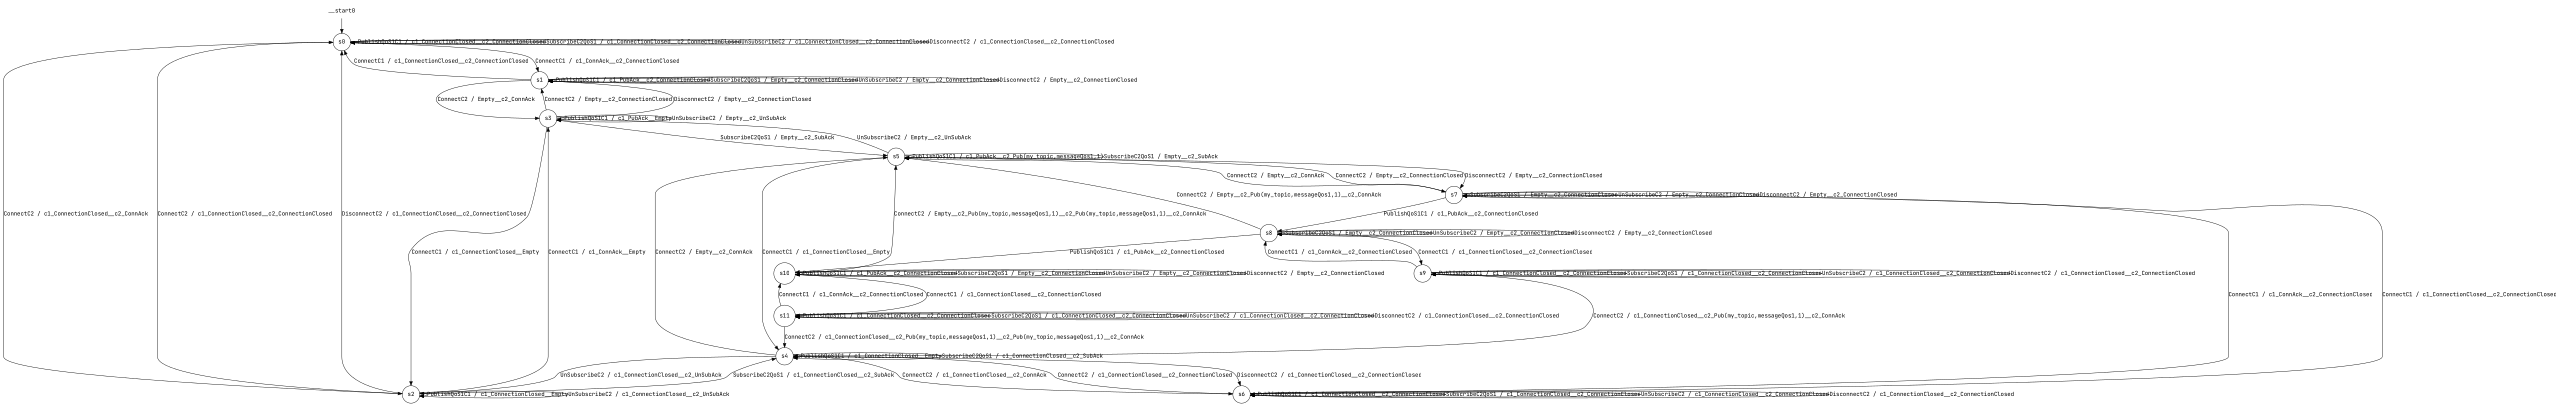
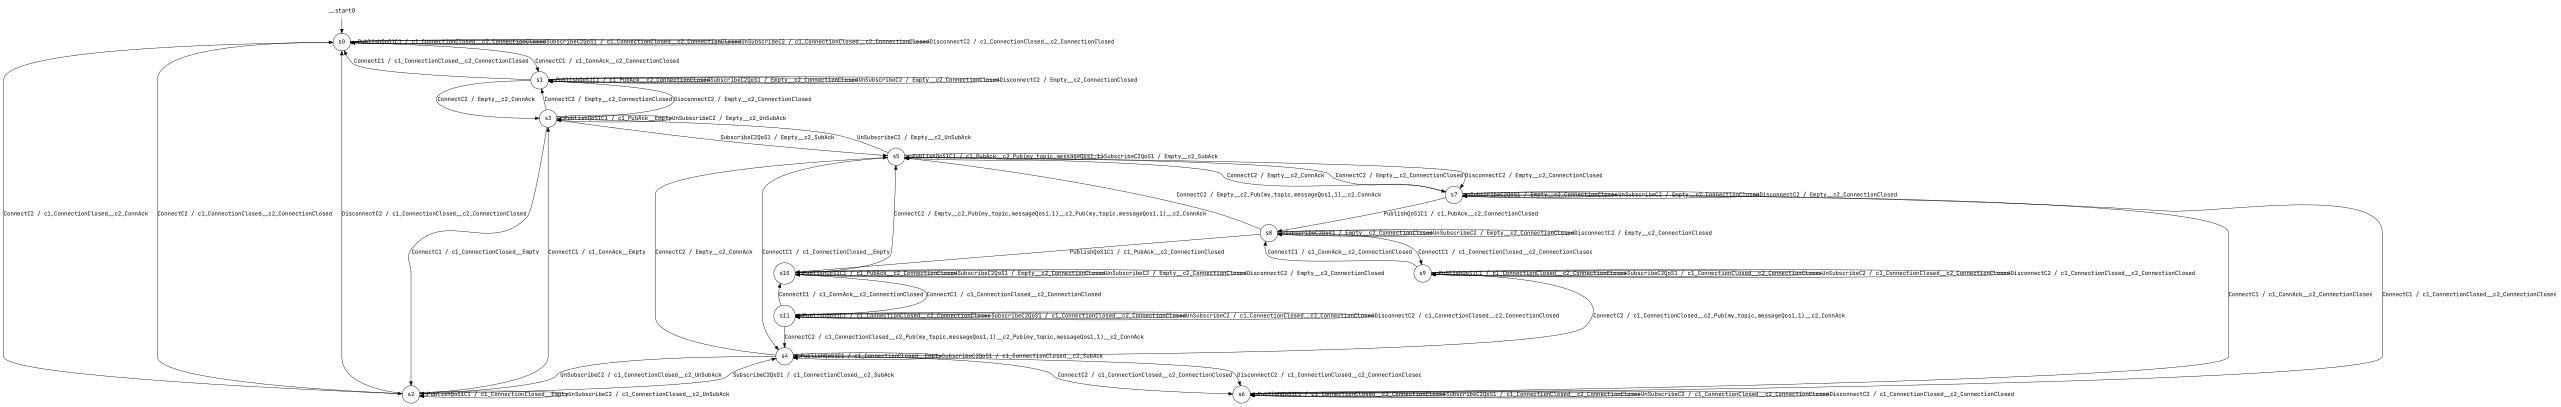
edge "s6" -> "s4": removed, label "ConnectC2 / c1_ConnectionClosed__c2_ConnAck"
